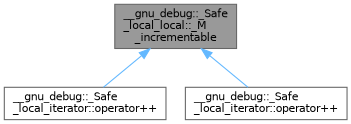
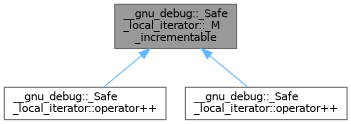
node "__gnu_debug::_Safe _local_local::_M _incrementable": label "__gnu_debug::_Safe _local_local::_M _incrementable" -> "__gnu_debug::_Safe _local_iterator::_M _incrementable"
